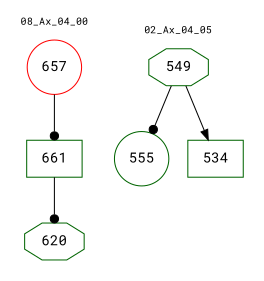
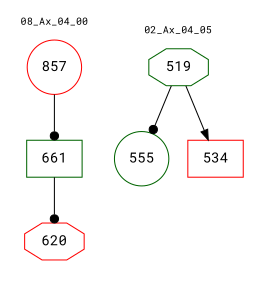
node "657": label "657" -> "857"
node "549": label "549" -> "519"
node "534": color darkgreen -> red
node "620": color darkgreen -> red
